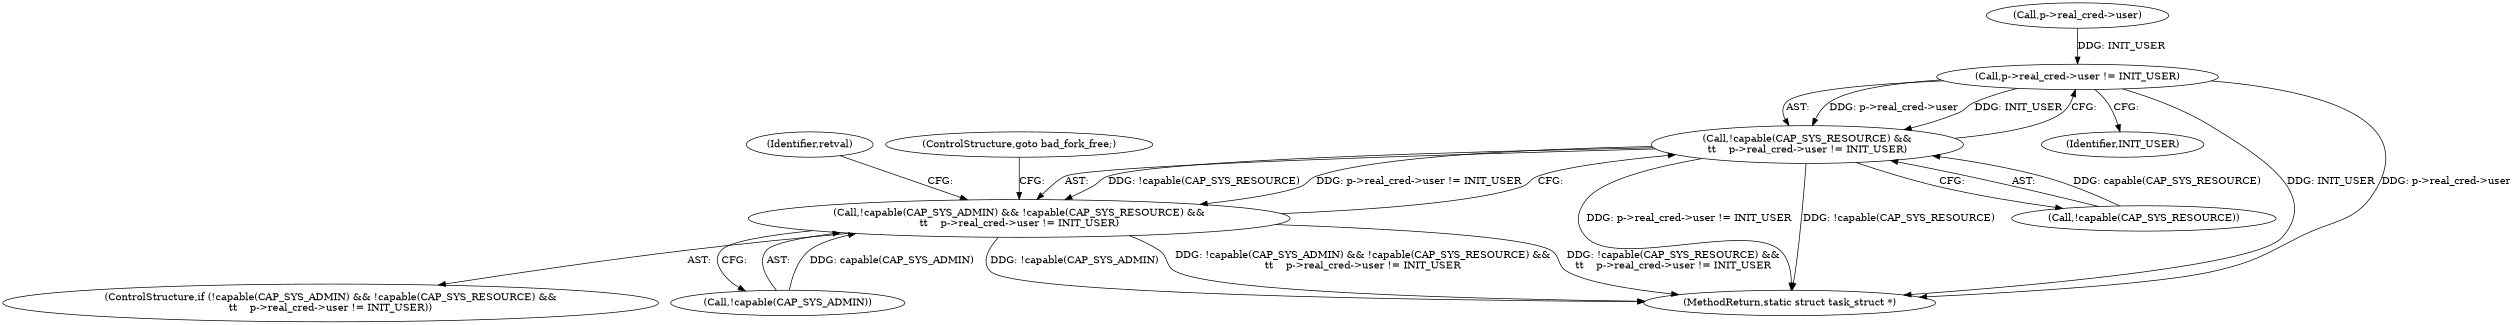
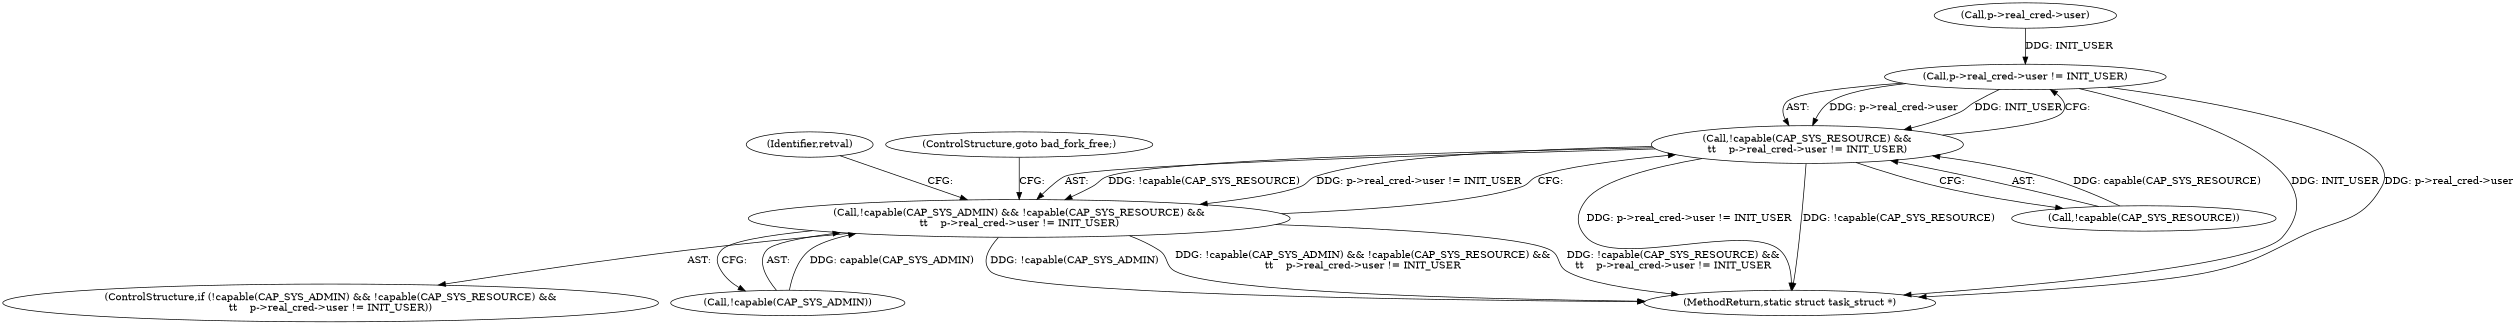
node "(Identifier,INIT_USER)": removed
